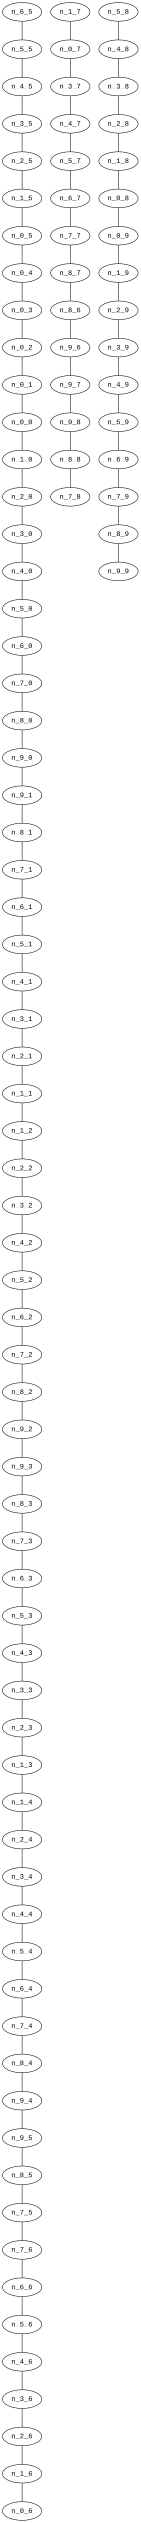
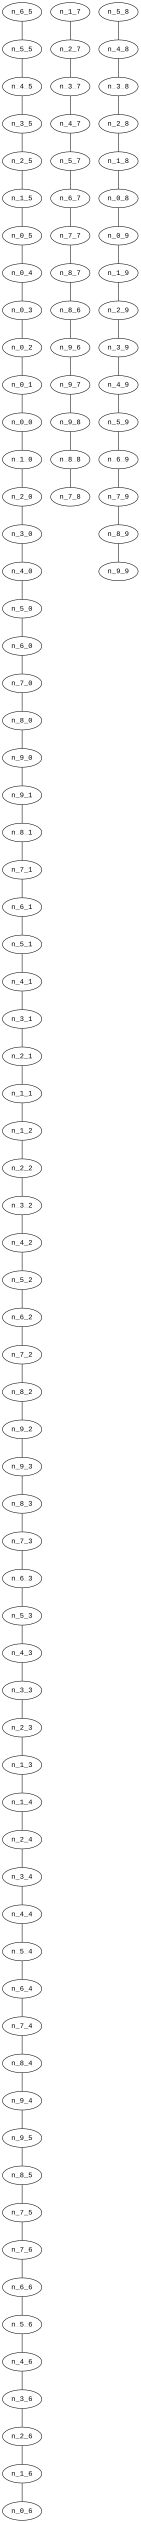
node "n_0_7": label "n_0_7" -> "n_2_7"
